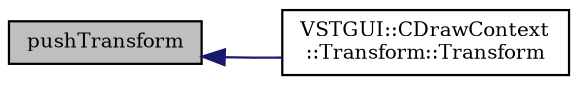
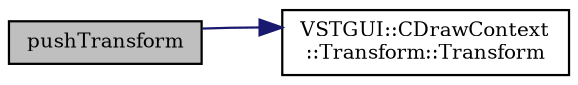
edge "VSTGUI::CDrawContext ::Transform::Transform" -> "pushTransform": reversed
